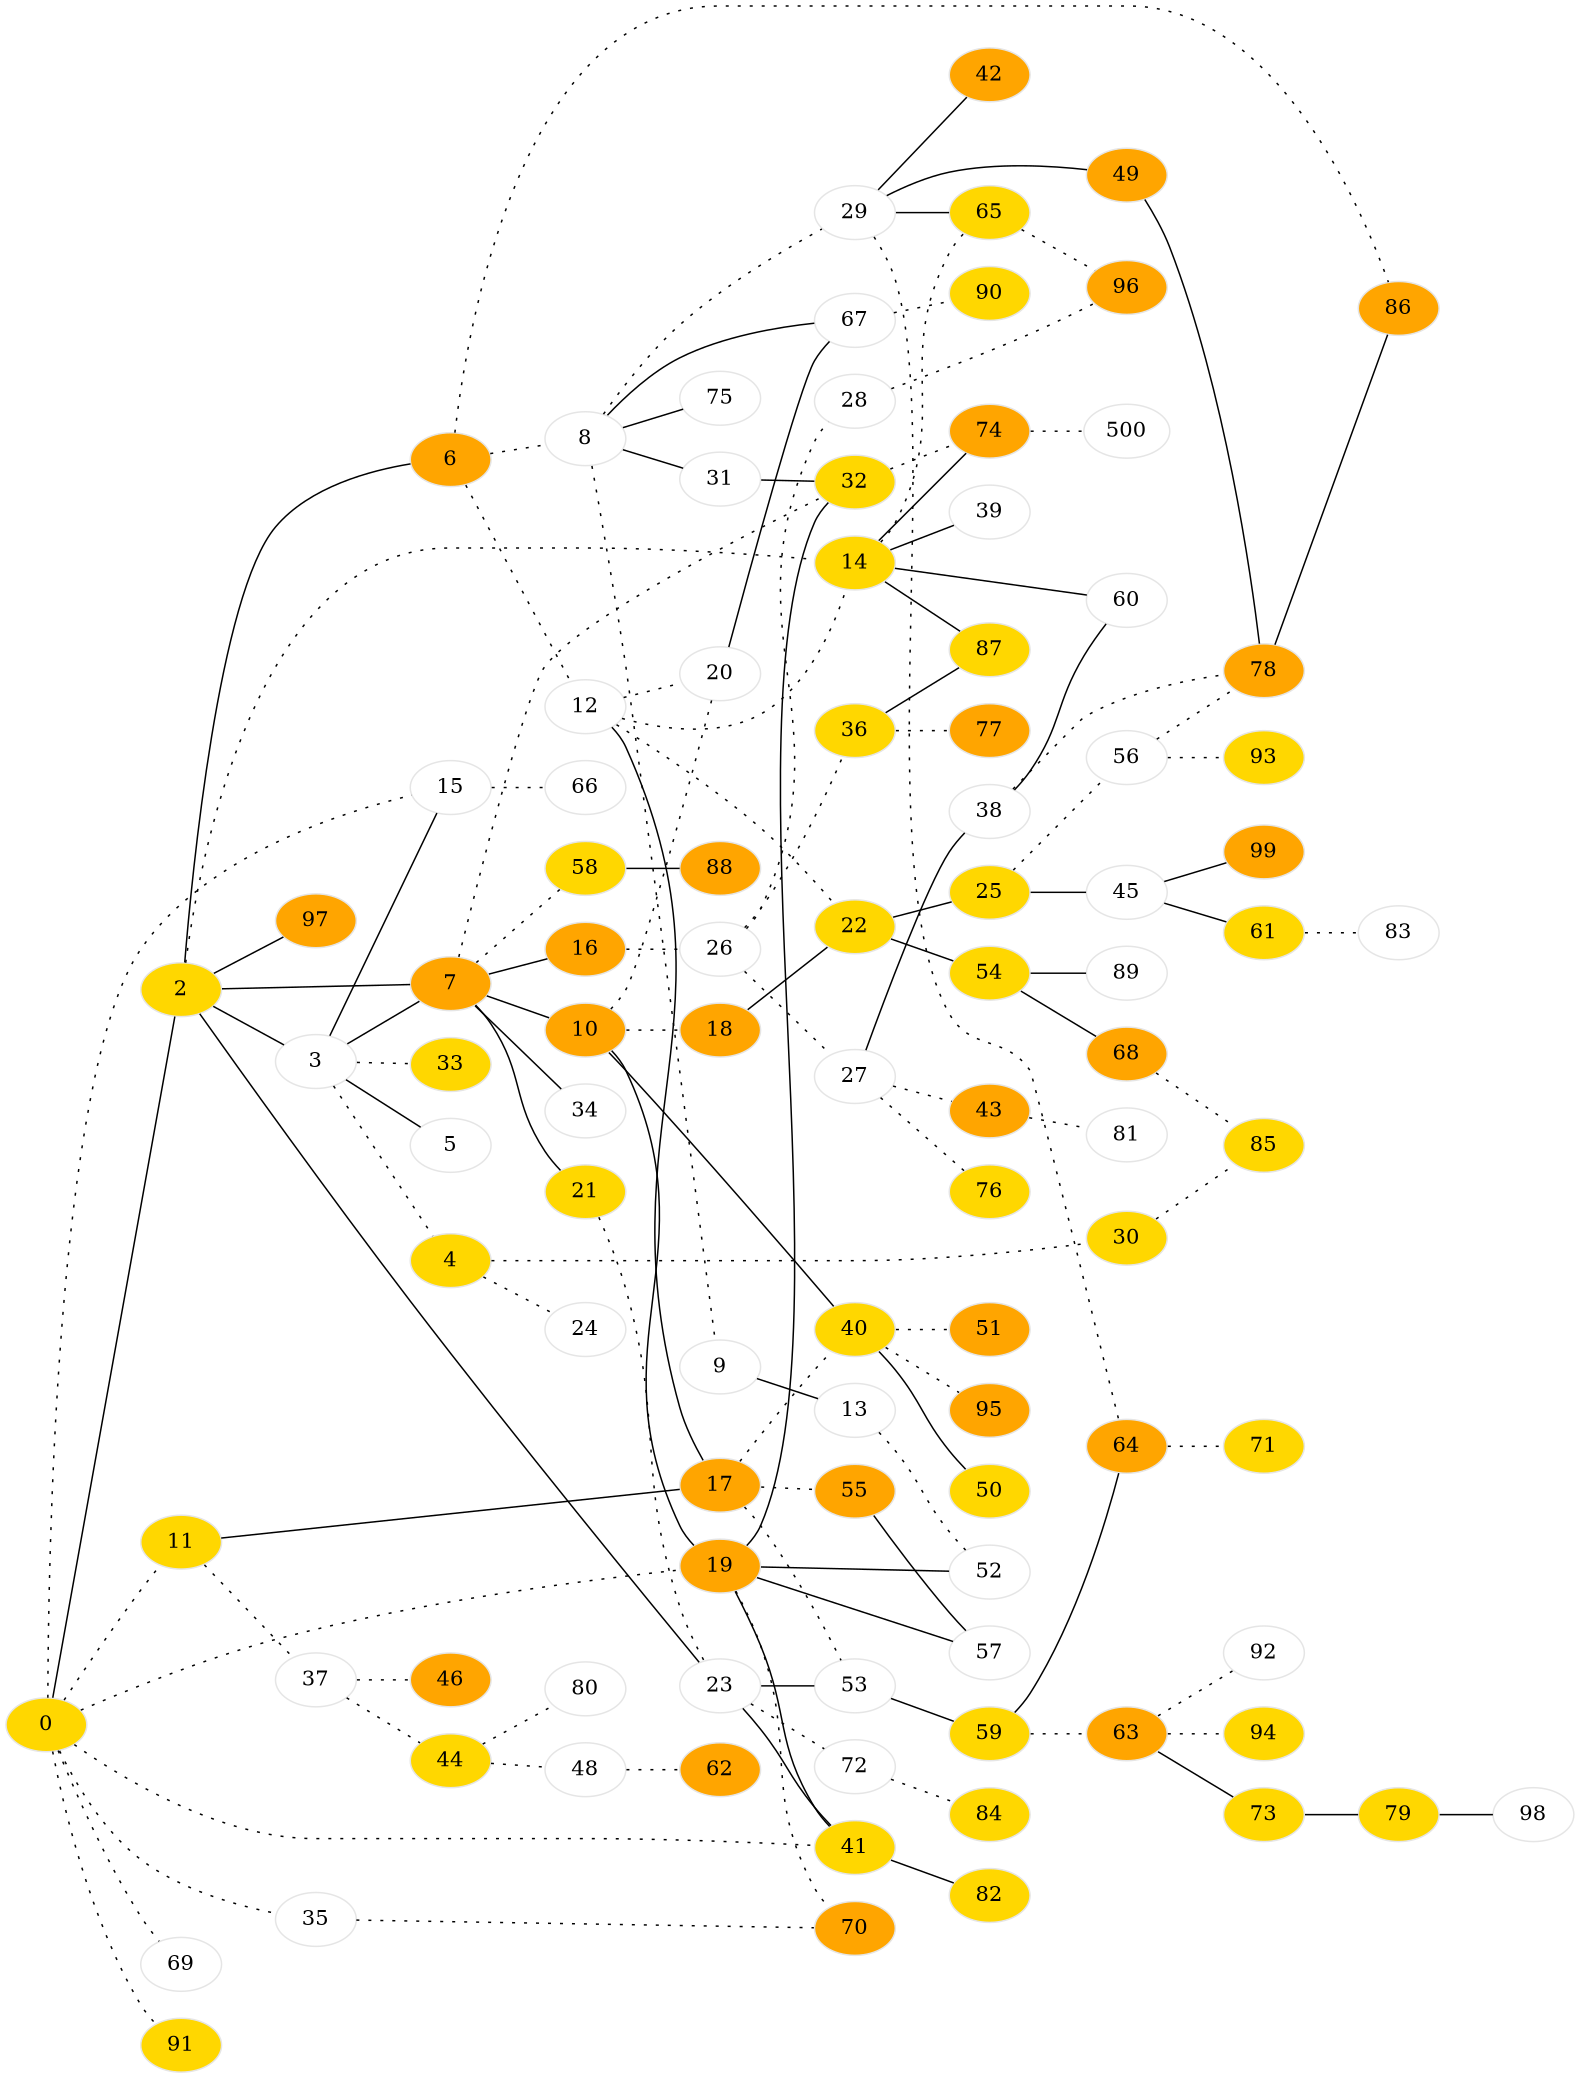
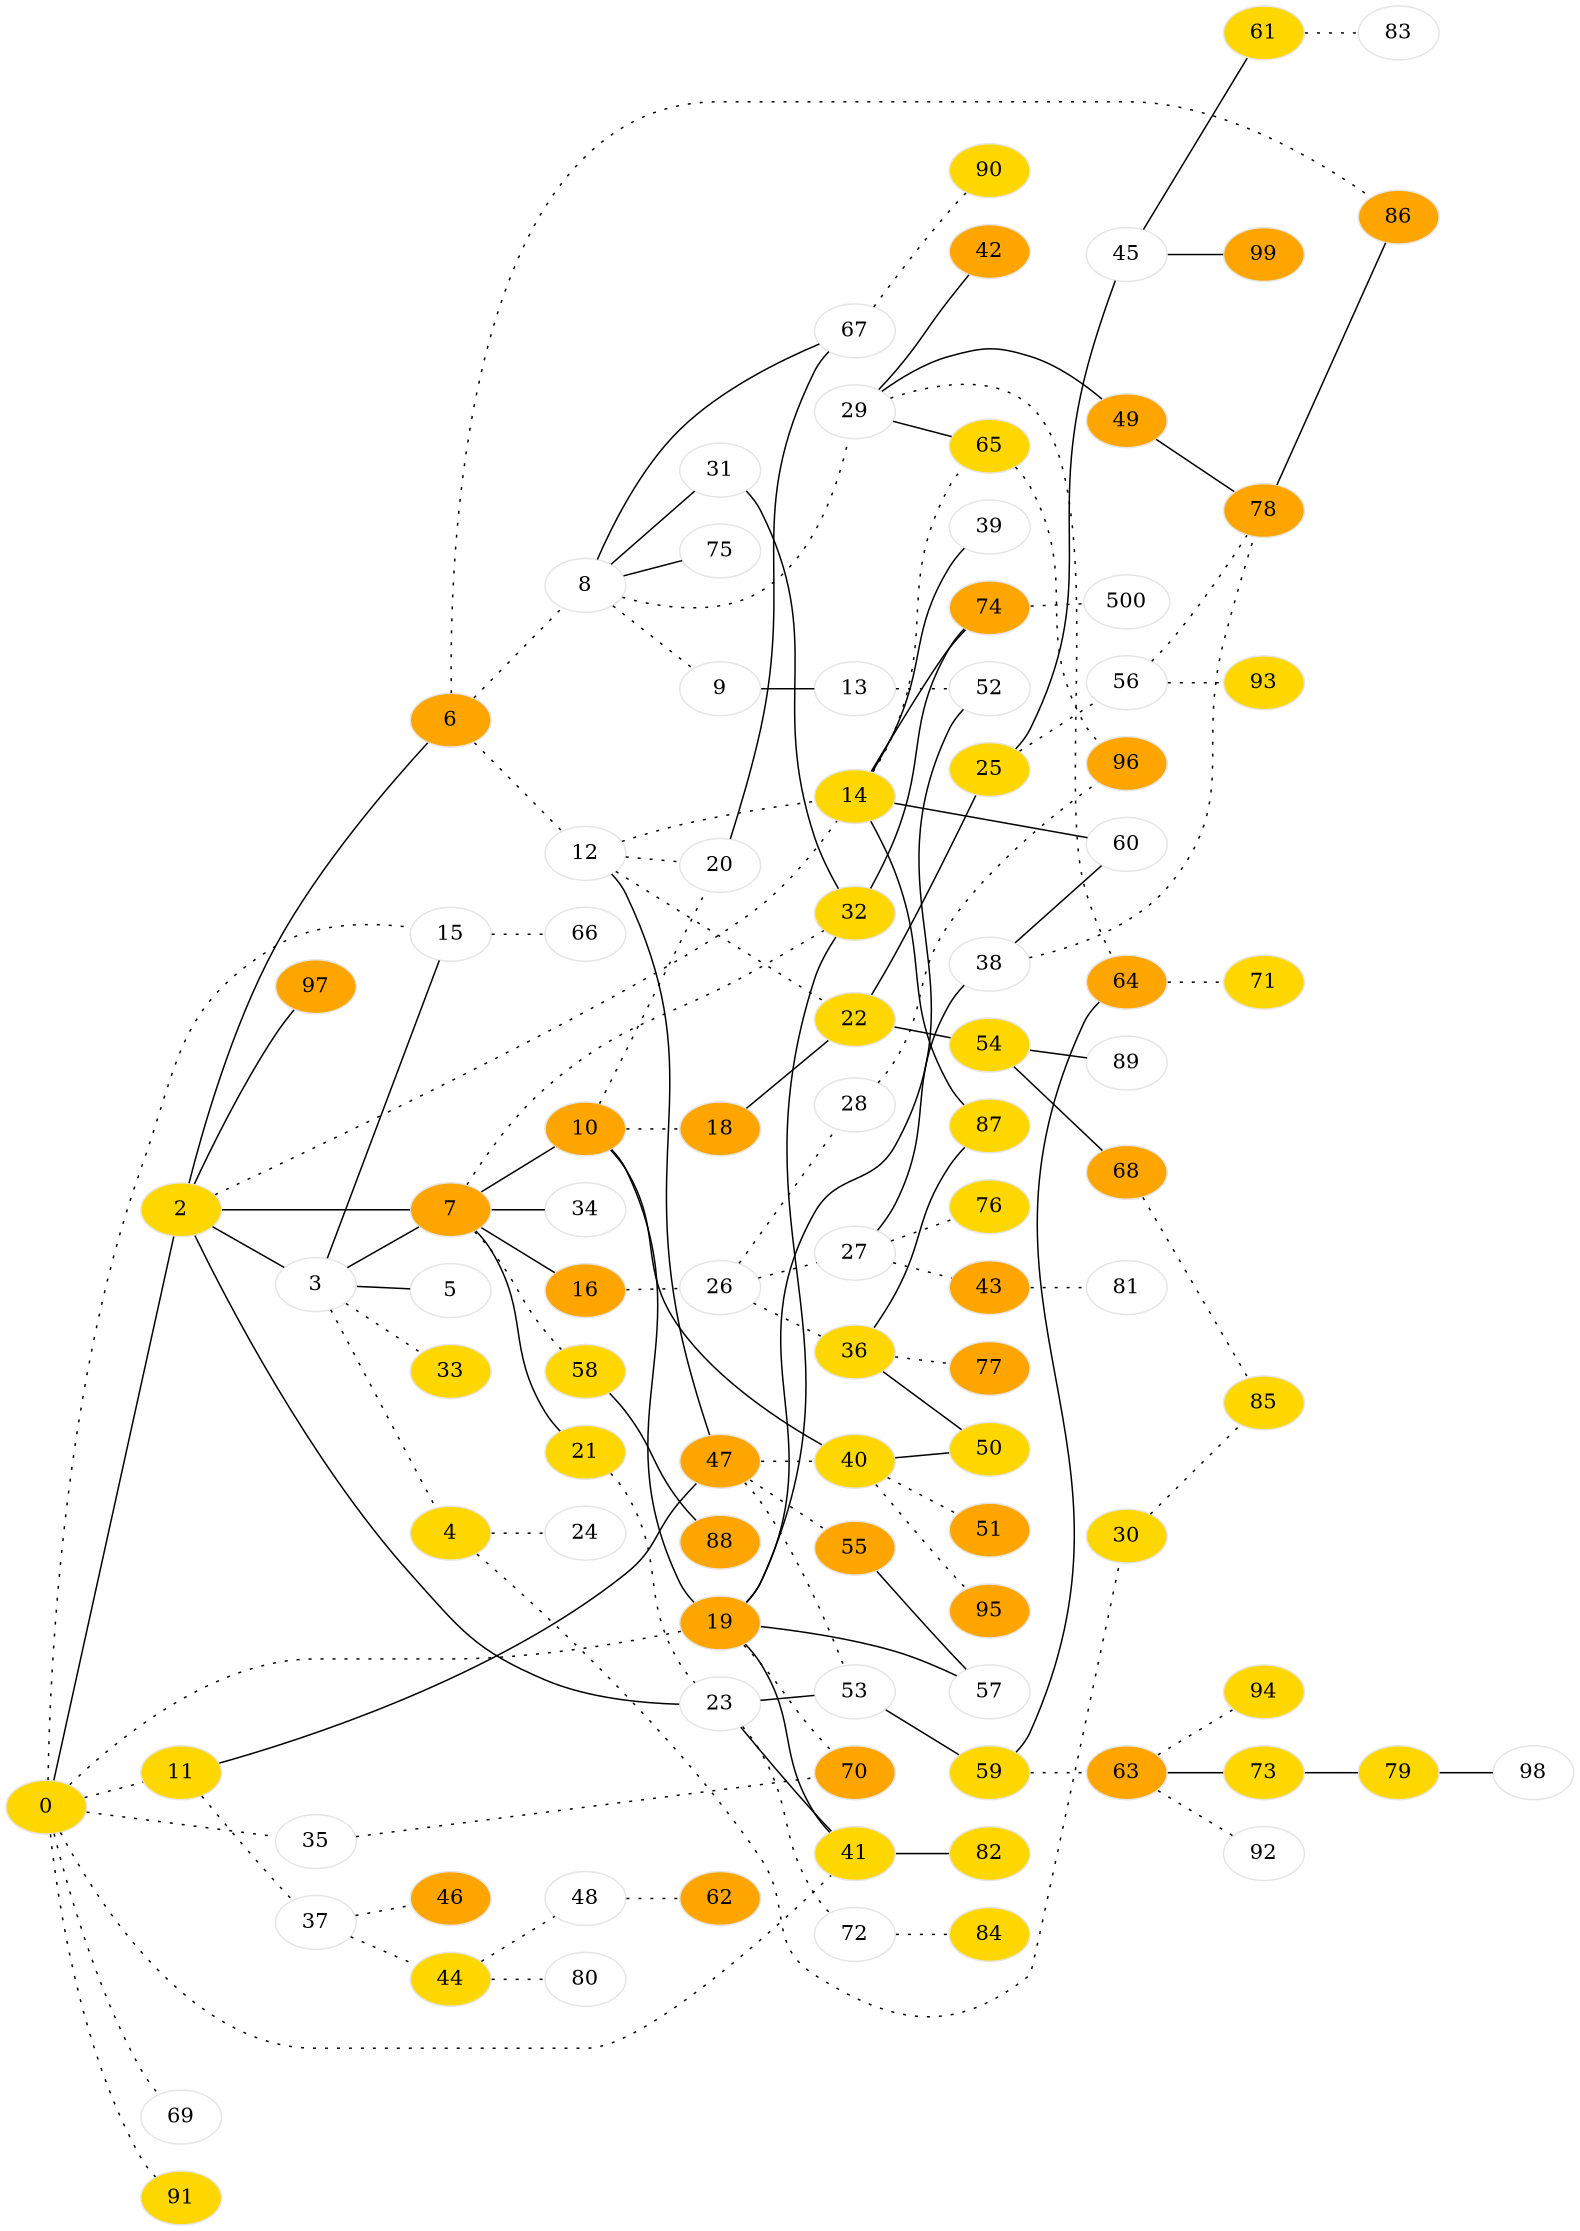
edge "74" -- "32": style dotted -> solid
edge "36" -- "50": added
node "17": label "17" -> "47"
